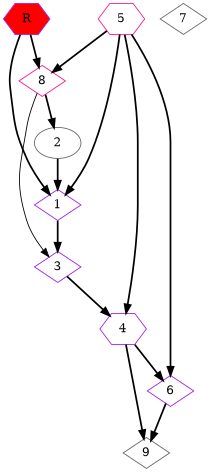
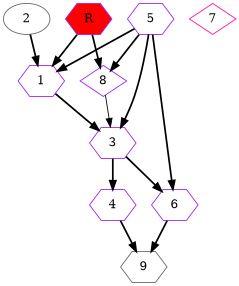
node "5": color deeppink -> purple
node "7": color gray40 -> deeppink
node "8": color deeppink -> purple
edge "8" -> "2": removed
edge "5" -> "4": now "5" -> "3"
node "1": shape diamond -> hexagon
node "3": shape diamond -> hexagon
edge "4" -> "6": now "3" -> "6"
node "6": shape diamond -> hexagon
node "9": shape diamond -> hexagon
